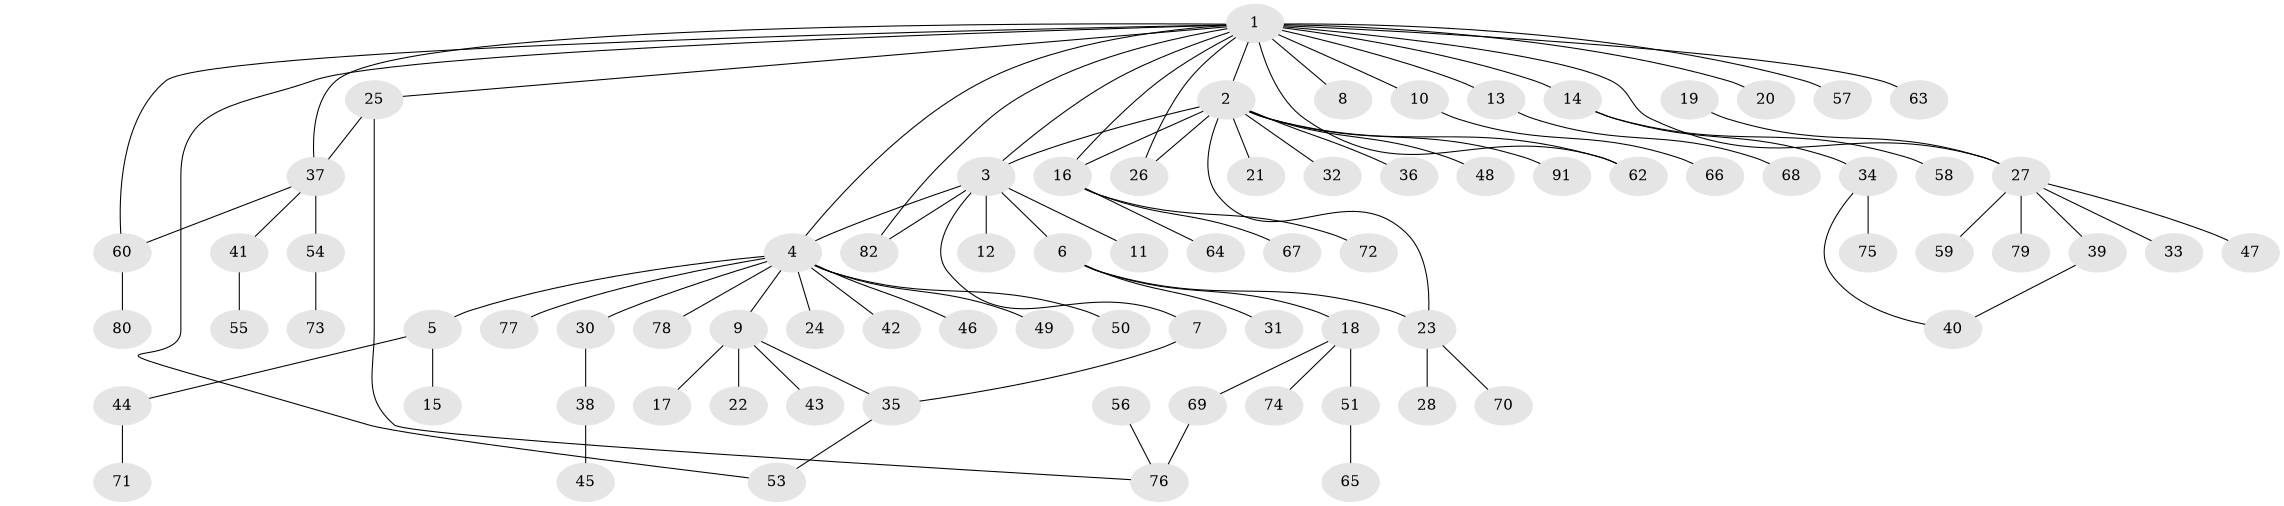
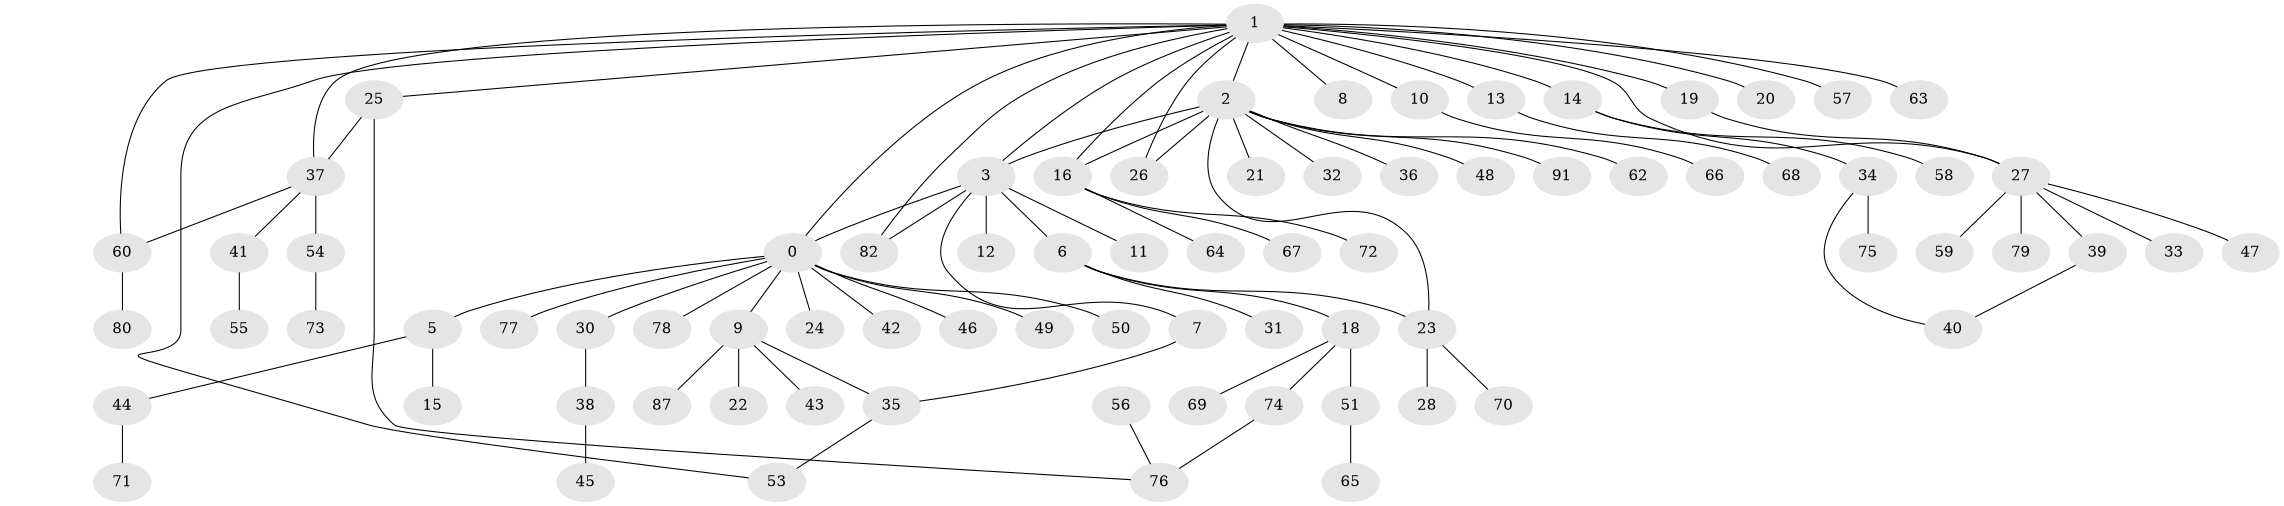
edge "1" -- "62": now "1" -- "19"
node "4": label "4" -> "0"
node "17": label "17" -> "87"
edge "69" -- "76": now "74" -- "76"
